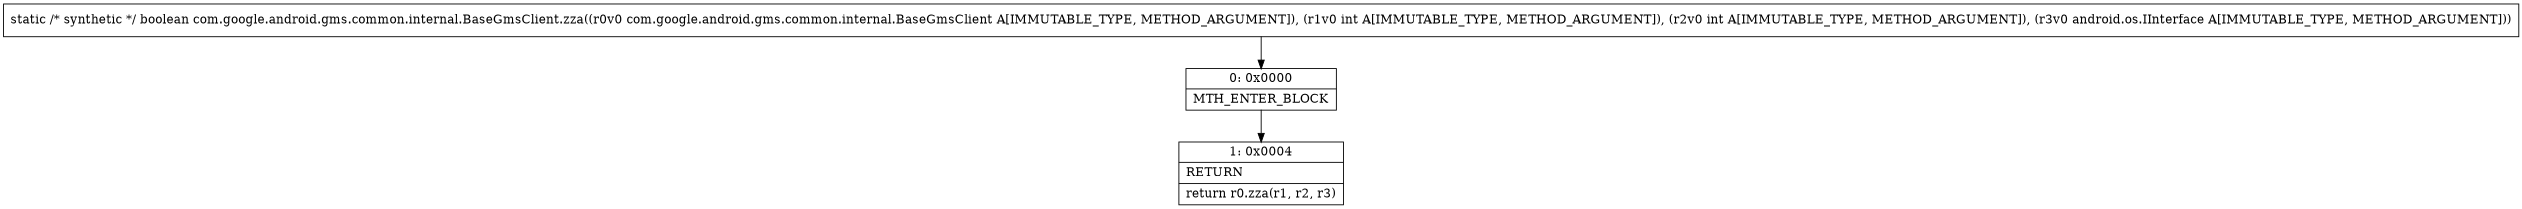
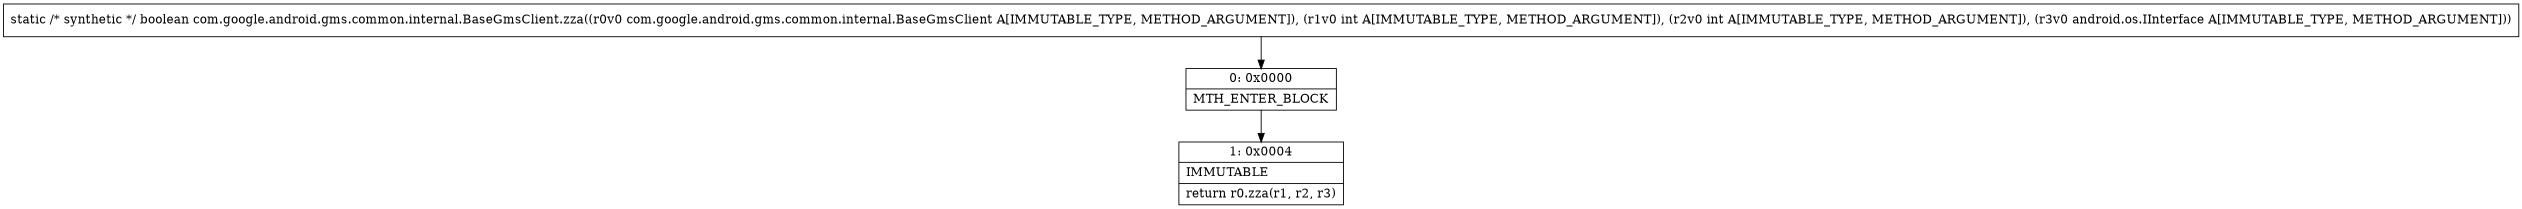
node "1: 0x0004": text "RETURN" -> "IMMUTABLE"
